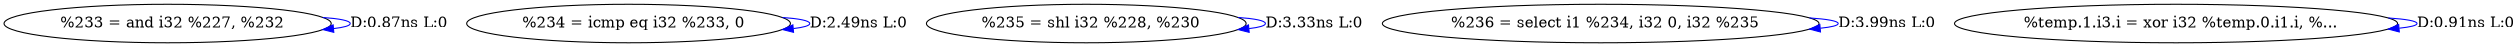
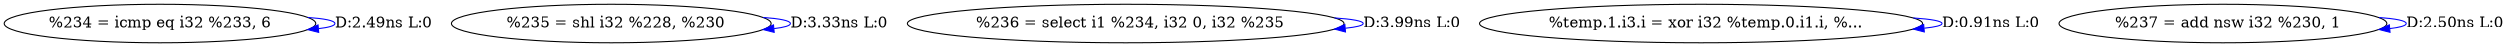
node "%233 = and i32 %227, %232": removed
node "%234 = icmp eq i32 %233, 0": label "%234 = icmp eq i32 %233, 0" -> "%234 = icmp eq i32 %233, 6"
node "%237 = add nsw i32 %230, 1": added
